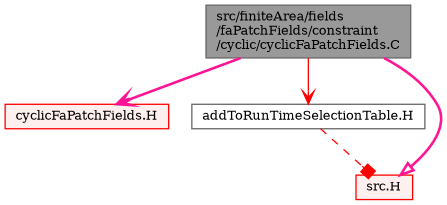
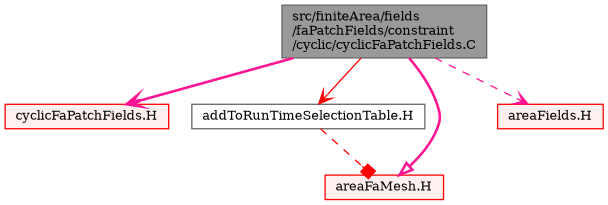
node "areaFields.H": added
node "src.H": label "src.H" -> "areaFaMesh.H"
